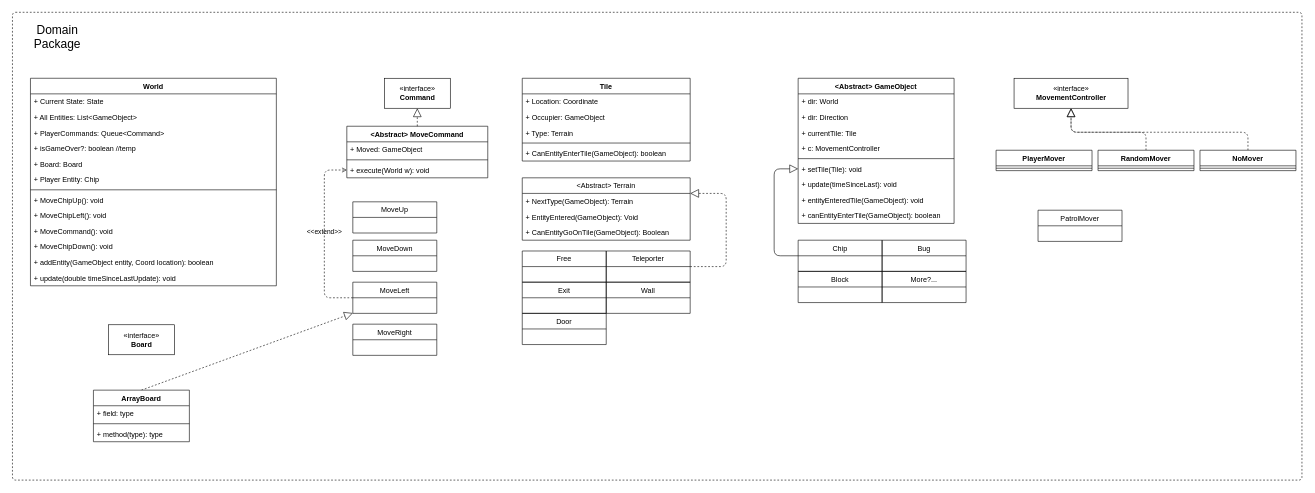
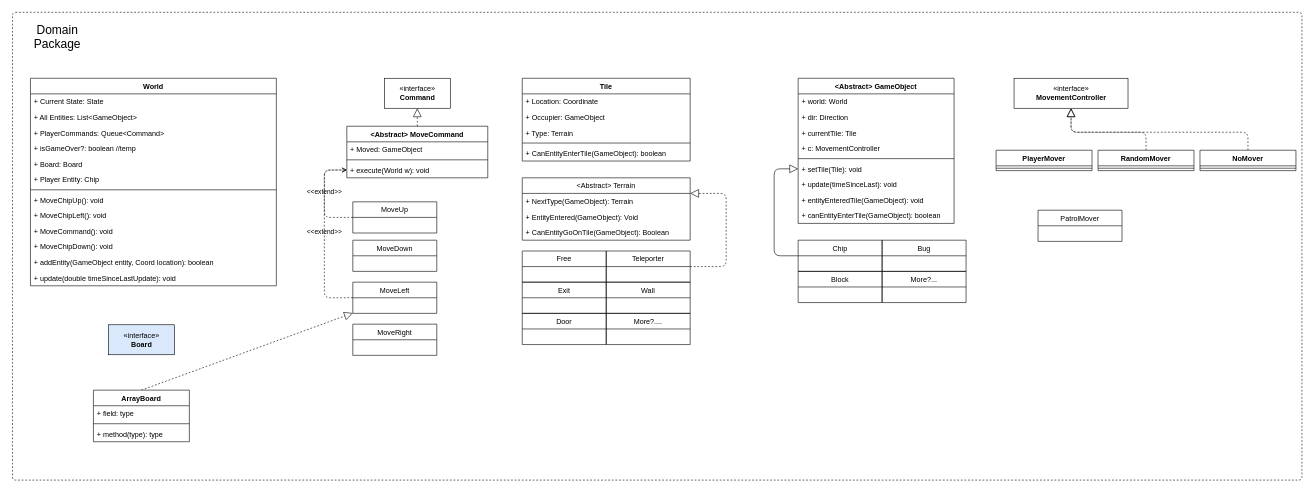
node "+ dir: World": label "+ dir: World" -> "+ world: World"
edge "MoveUp" -> "+ execute(World w): void": added, label "<<extend>>"
node "More?....": added
node "«interface» Board": fillcolor #ffffff -> #dae8fc
